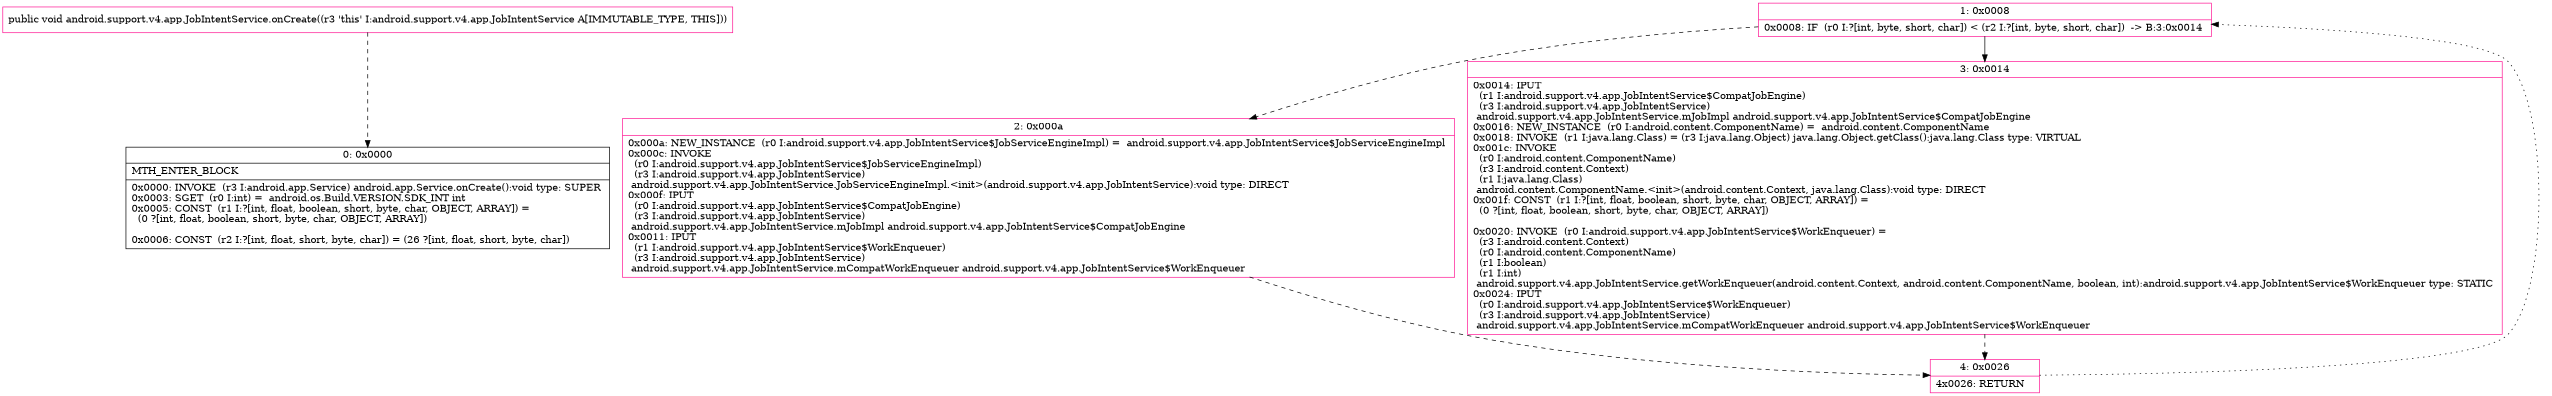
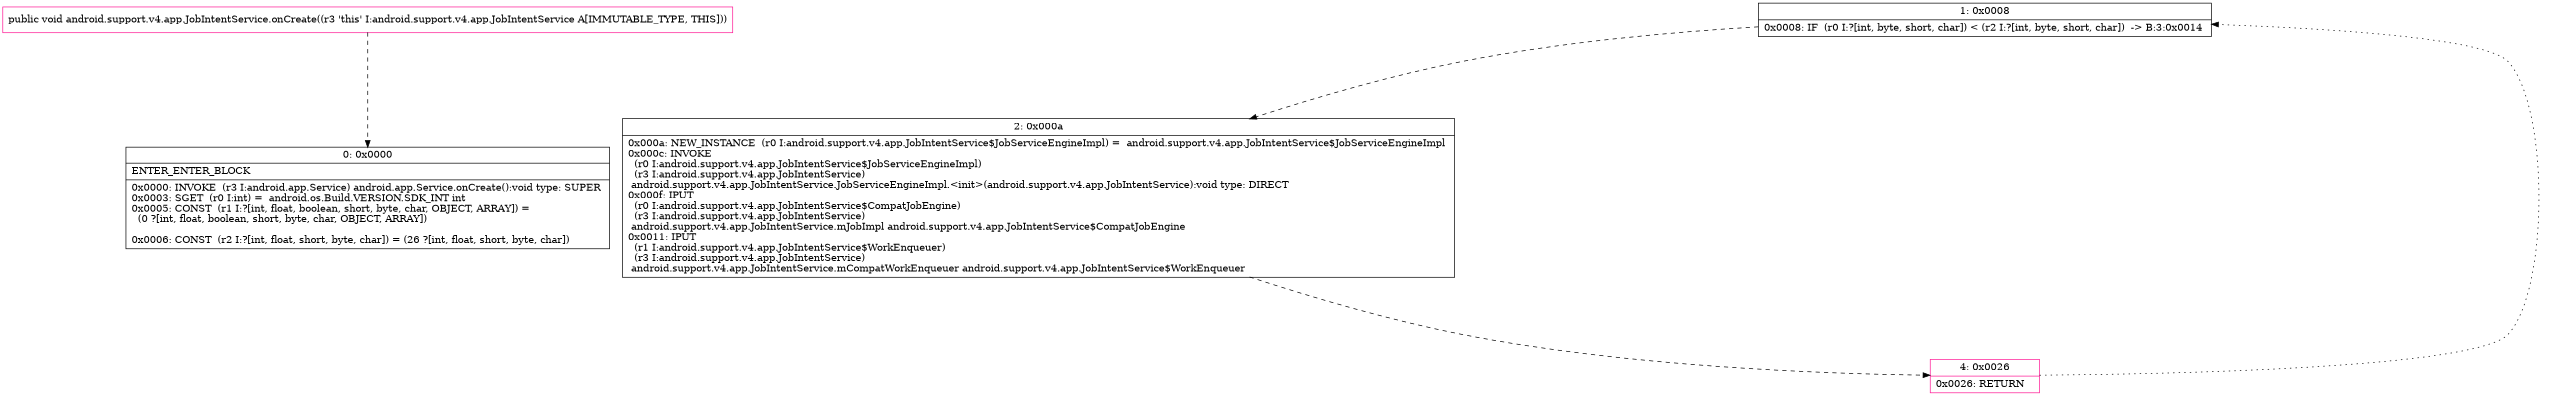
node "1: 0x0008": color deeppink -> black
node "0: 0x0000": text "MTH_ENTER_BLOCK" -> "ENTER_ENTER_BLOCK"
node "2: 0x000a": color deeppink -> black
node "3: 0x0014": removed
node "4: 0x0026": text "4x0026: RETURN" -> "0x0026: RETURN"
